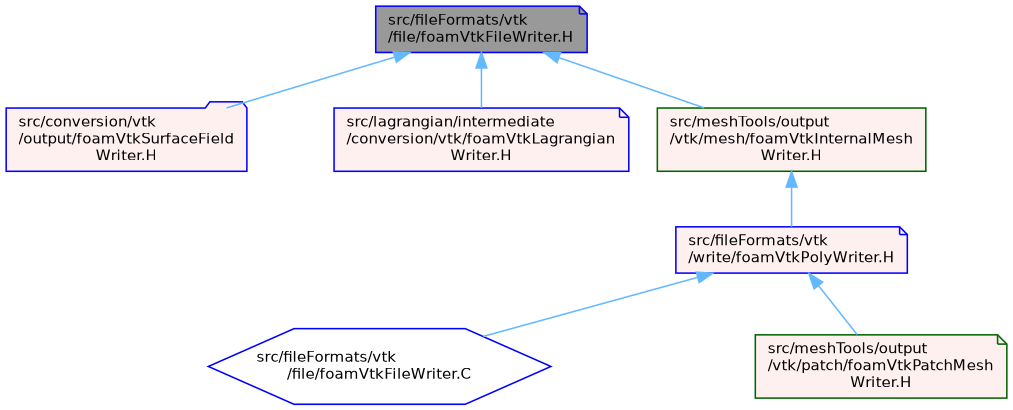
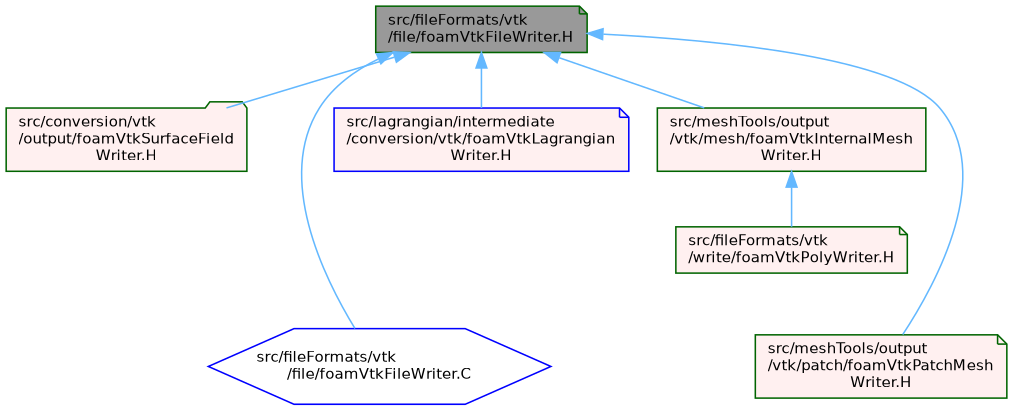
node "src/fileFormats/vtk /file/foamVtkFileWriter.H": color blue -> darkgreen
node "src/conversion/vtk /output/foamVtkSurfaceField Writer.H": color blue -> darkgreen
node "src/fileFormats/vtk /write/foamVtkPolyWriter.H": color blue -> darkgreen
edge "src/fileFormats/vtk /file/foamVtkFileWriter.C" -> "src/fileFormats/vtk /write/foamVtkPolyWriter.H": now "src/fileFormats/vtk /file/foamVtkFileWriter.C" -> "src/fileFormats/vtk /file/foamVtkFileWriter.H"
edge "src/meshTools/output /vtk/patch/foamVtkPatchMesh Writer.H" -> "src/fileFormats/vtk /write/foamVtkPolyWriter.H": now "src/meshTools/output /vtk/patch/foamVtkPatchMesh Writer.H" -> "src/fileFormats/vtk /file/foamVtkFileWriter.H"
